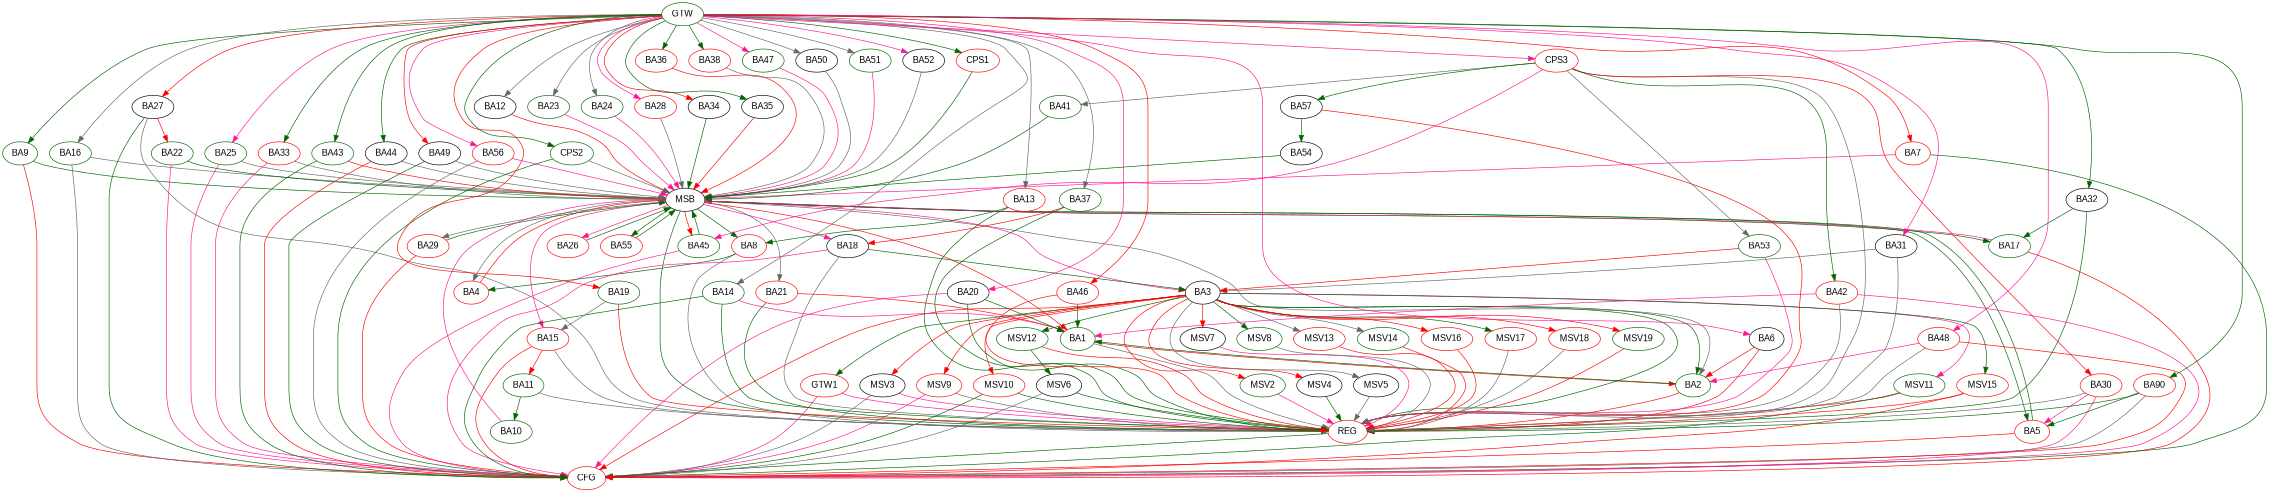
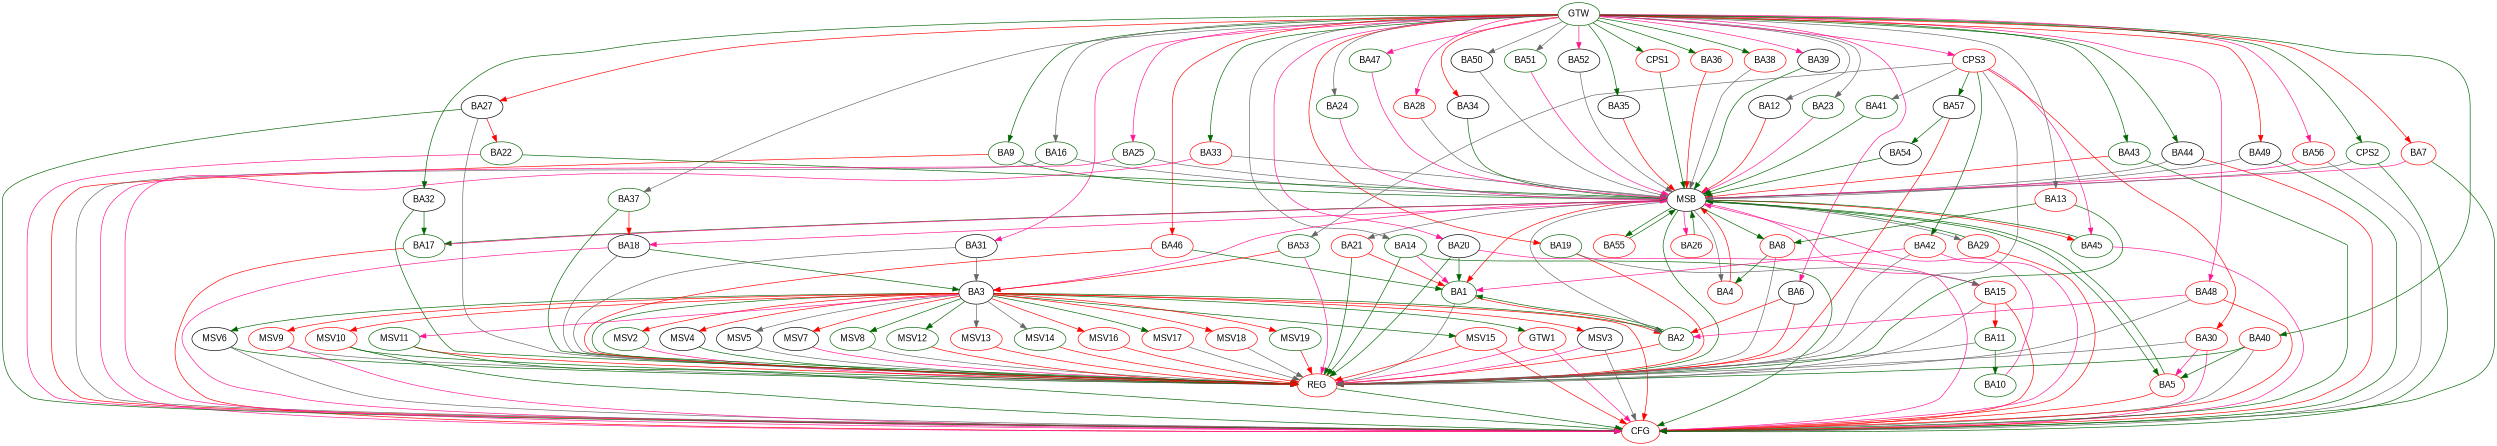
node "BA39": added
edge "MSV12" -> "MSV6": now "BA3" -> "MSV6"
node "BA90": label "BA90" -> "BA40"
